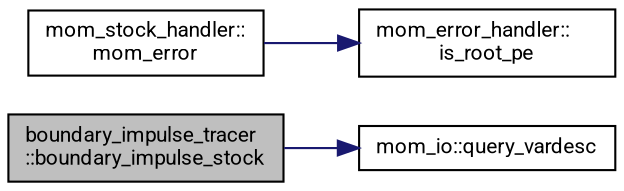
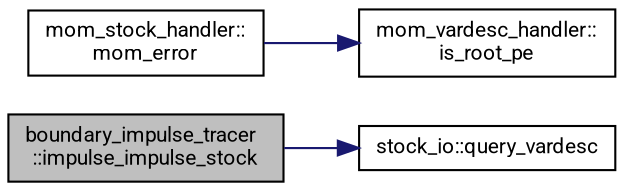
node "mom_error_handler:: is_root_pe": label "mom_error_handler:: is_root_pe" -> "mom_vardesc_handler:: is_root_pe"
node "boundary_impulse_tracer ::boundary_impulse_stock": label "boundary_impulse_tracer ::boundary_impulse_stock" -> "boundary_impulse_tracer ::impulse_impulse_stock"
node "mom_io::query_vardesc": label "mom_io::query_vardesc" -> "stock_io::query_vardesc"
